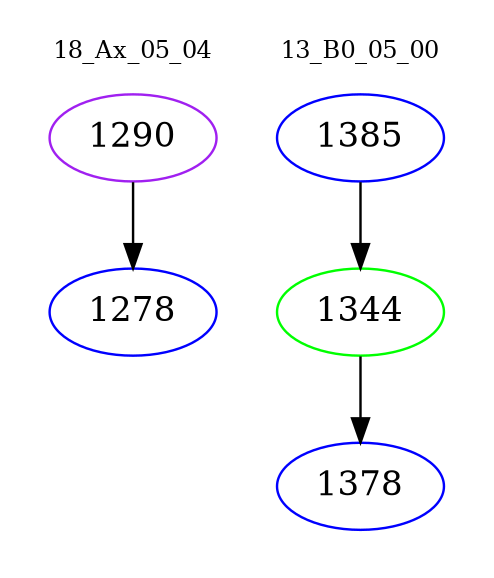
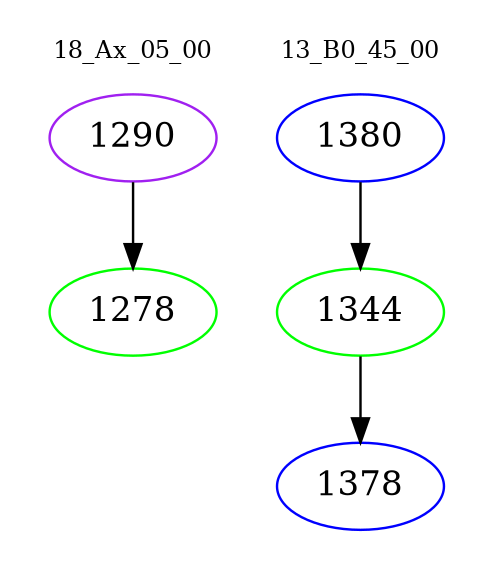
cluster "18_Ax_05_04": label "18_Ax_05_04" -> "18_Ax_05_00"
cluster "13_B0_05_00": label "13_B0_05_00" -> "13_B0_45_00"
node "1385": label "1385" -> "1380"
node "1278": color blue -> green
